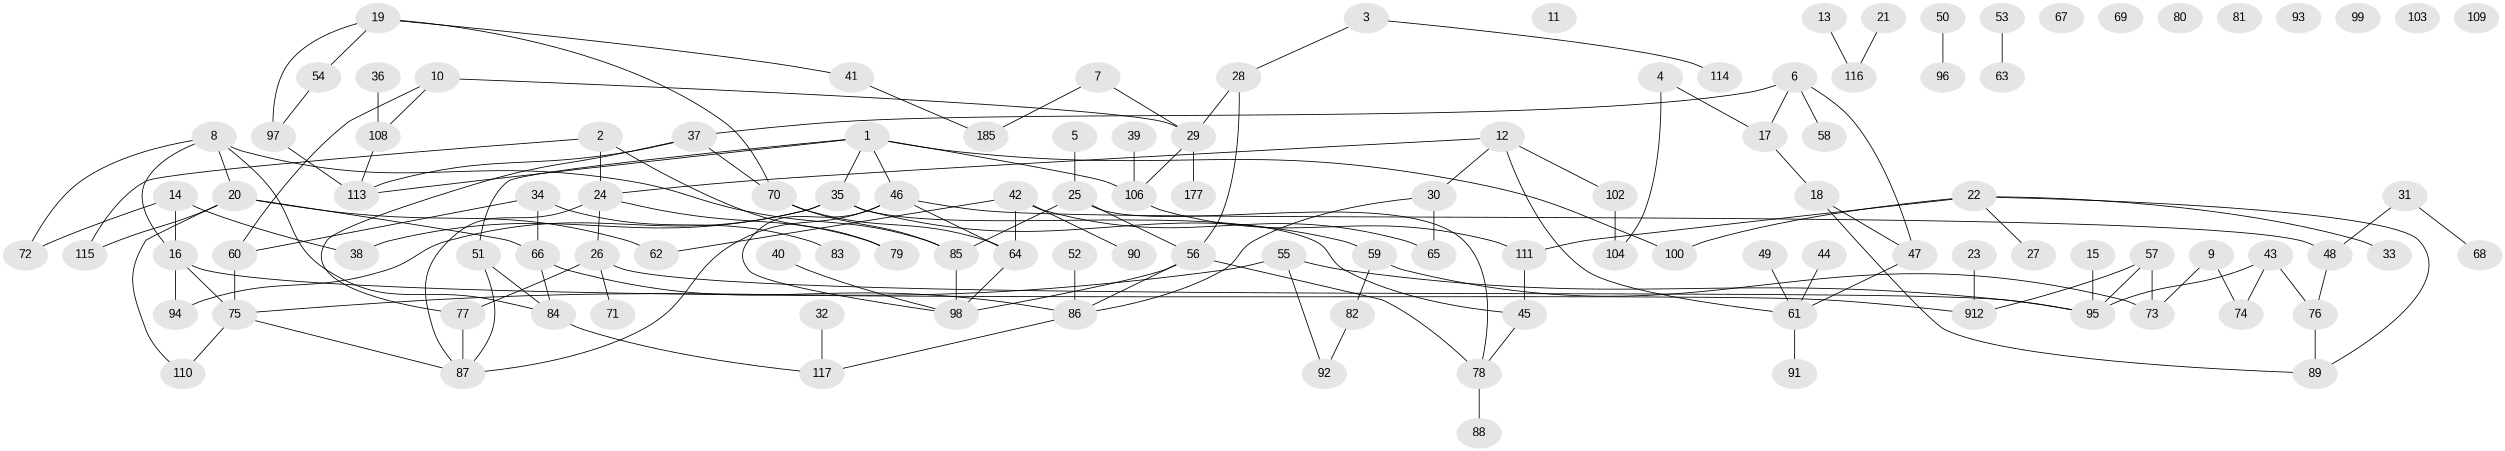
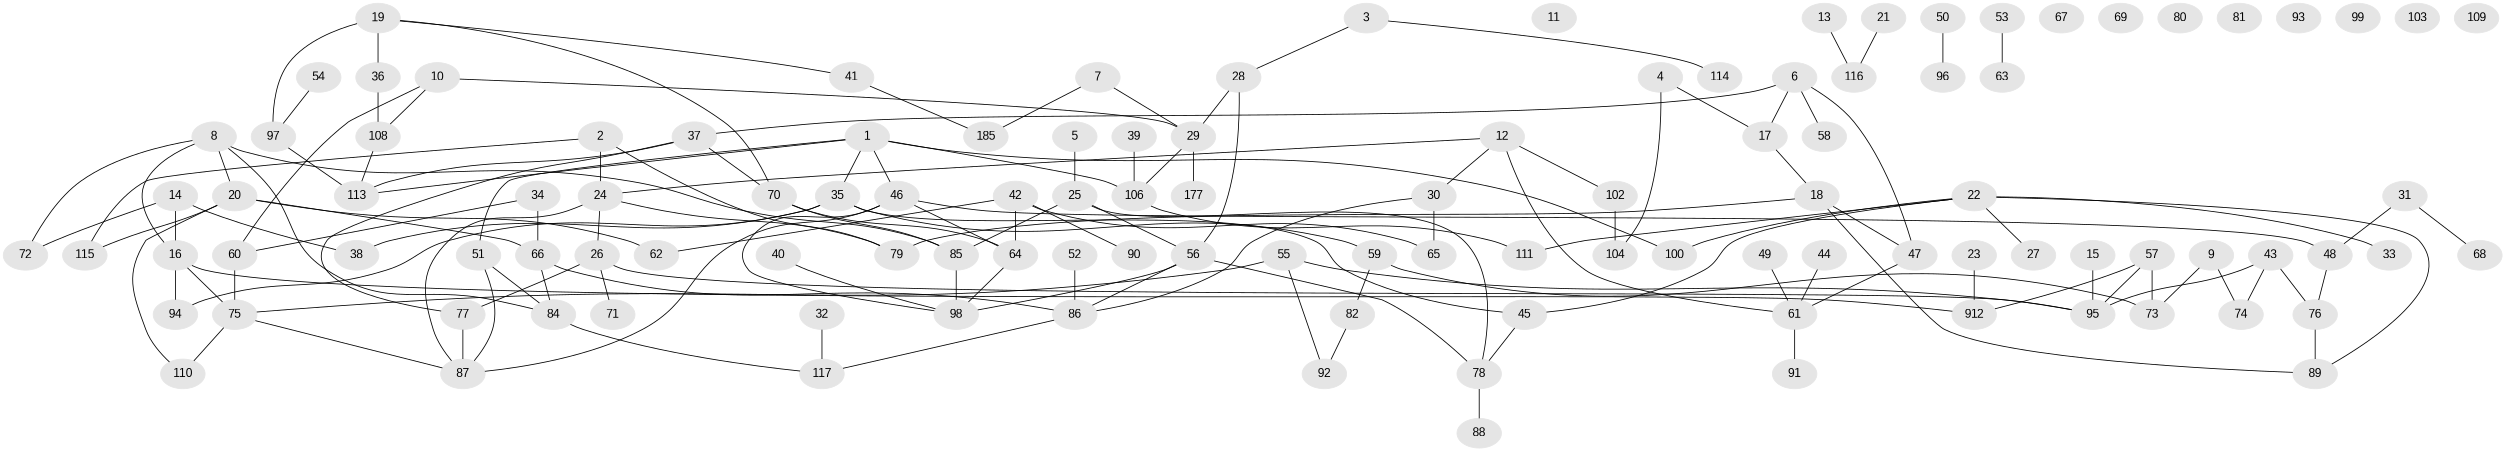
edge "19" -- "54": now "19" -- "36"
edge "18" -- "79": added
node "83": removed
edge "111" -- "45": now "22" -- "45"
